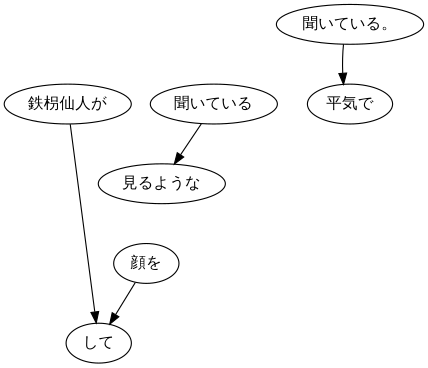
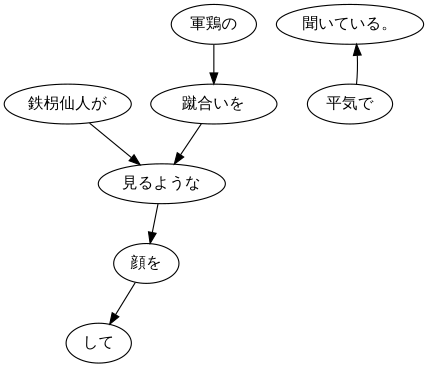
node "軍鶏の": added
edge "聞いている。" -> "平気で": reversed
node "聞いている": label "聞いている" -> "蹴合いを"
edge "鉄枴仙人が" -> "して": now "鉄枴仙人が" -> "見るような"
edge "見るような" -> "顔を": added
